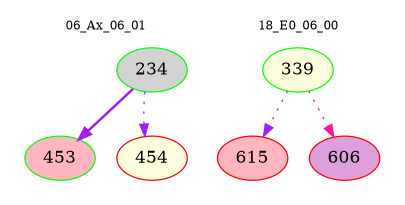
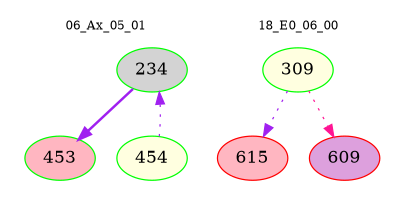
cluster "06_Ax_06_01": label "06_Ax_06_01" -> "06_Ax_05_01"
node "339": label "339" -> "309"
edge "234" -> "454": reversed
node "454": color red -> green
node "606": label "606" -> "609"
